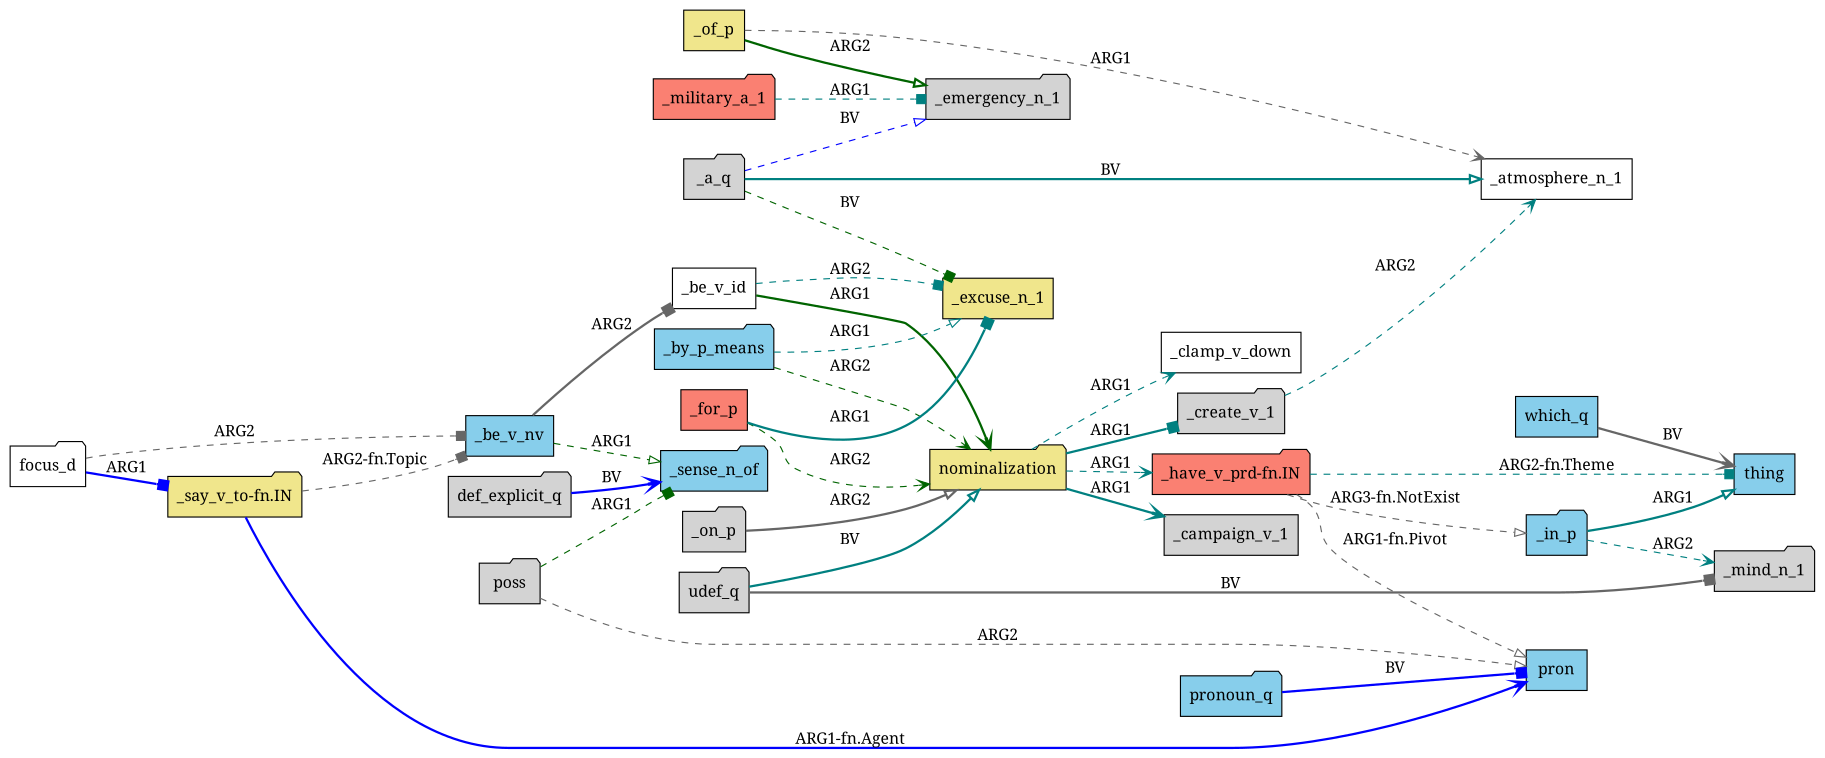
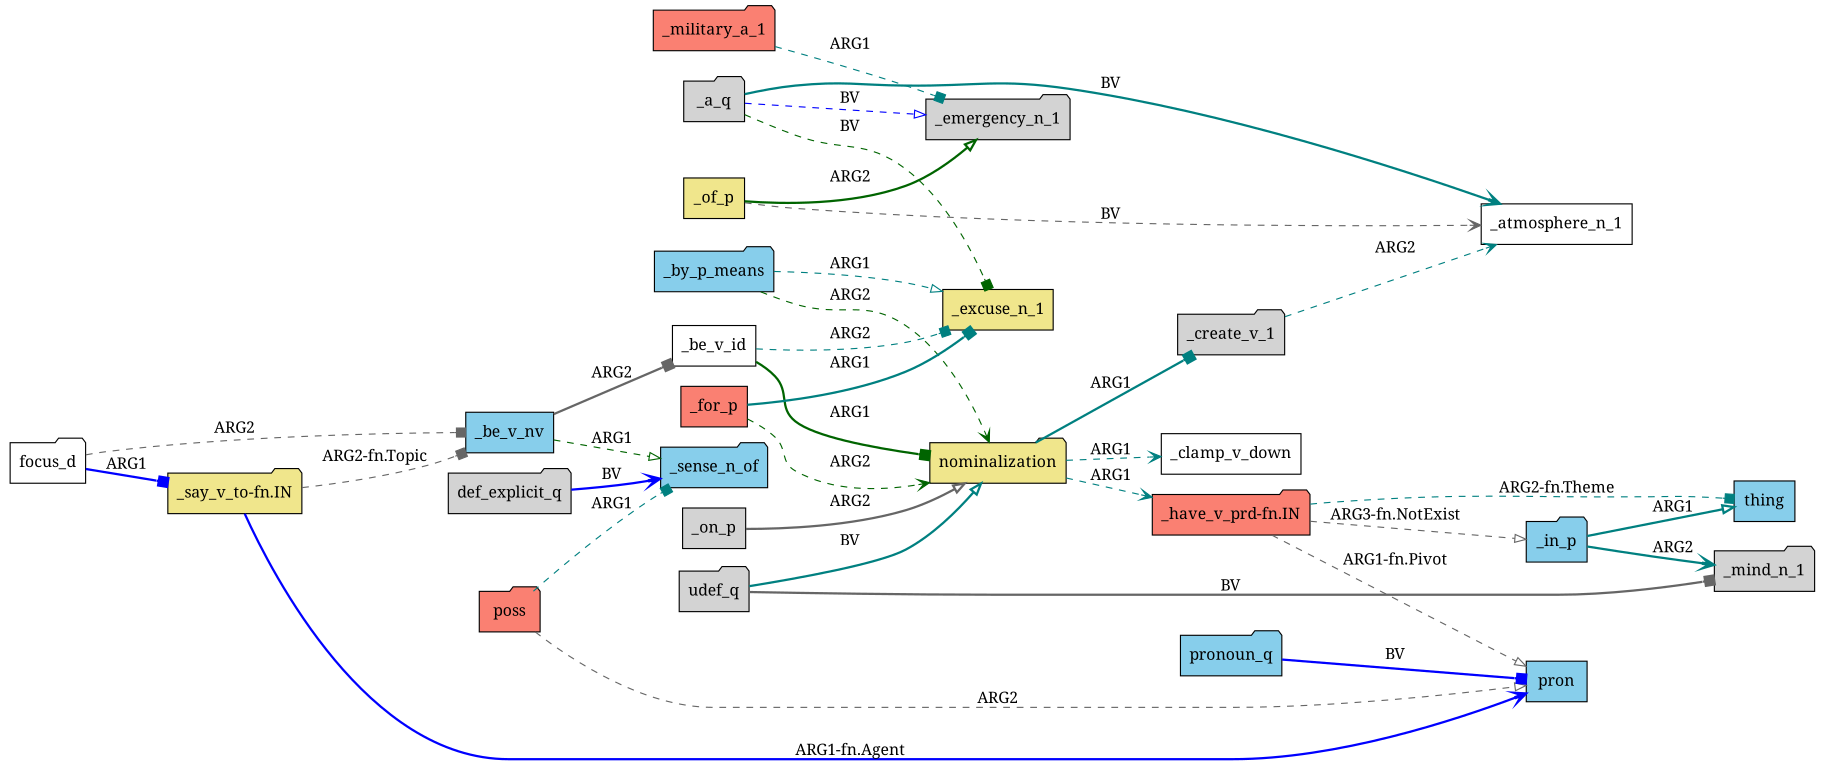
edge "_of_p" -> "_atmosphere_n_1": label "ARG1" -> "BV"
edge "_a_q" -> "_atmosphere_n_1": arrowhead onormal -> vee
edge "_be_v_id" -> "nominalization": arrowhead vee -> box
node "which_q": removed
edge "poss" -> "_sense_n_of": color darkgreen -> teal
node "_on_p": shape folder -> box
node "_campaign_v_1": removed
edge "_in_p" -> "_mind_n_1": style dashed -> bold
node "poss": fillcolor lightgrey -> salmon
